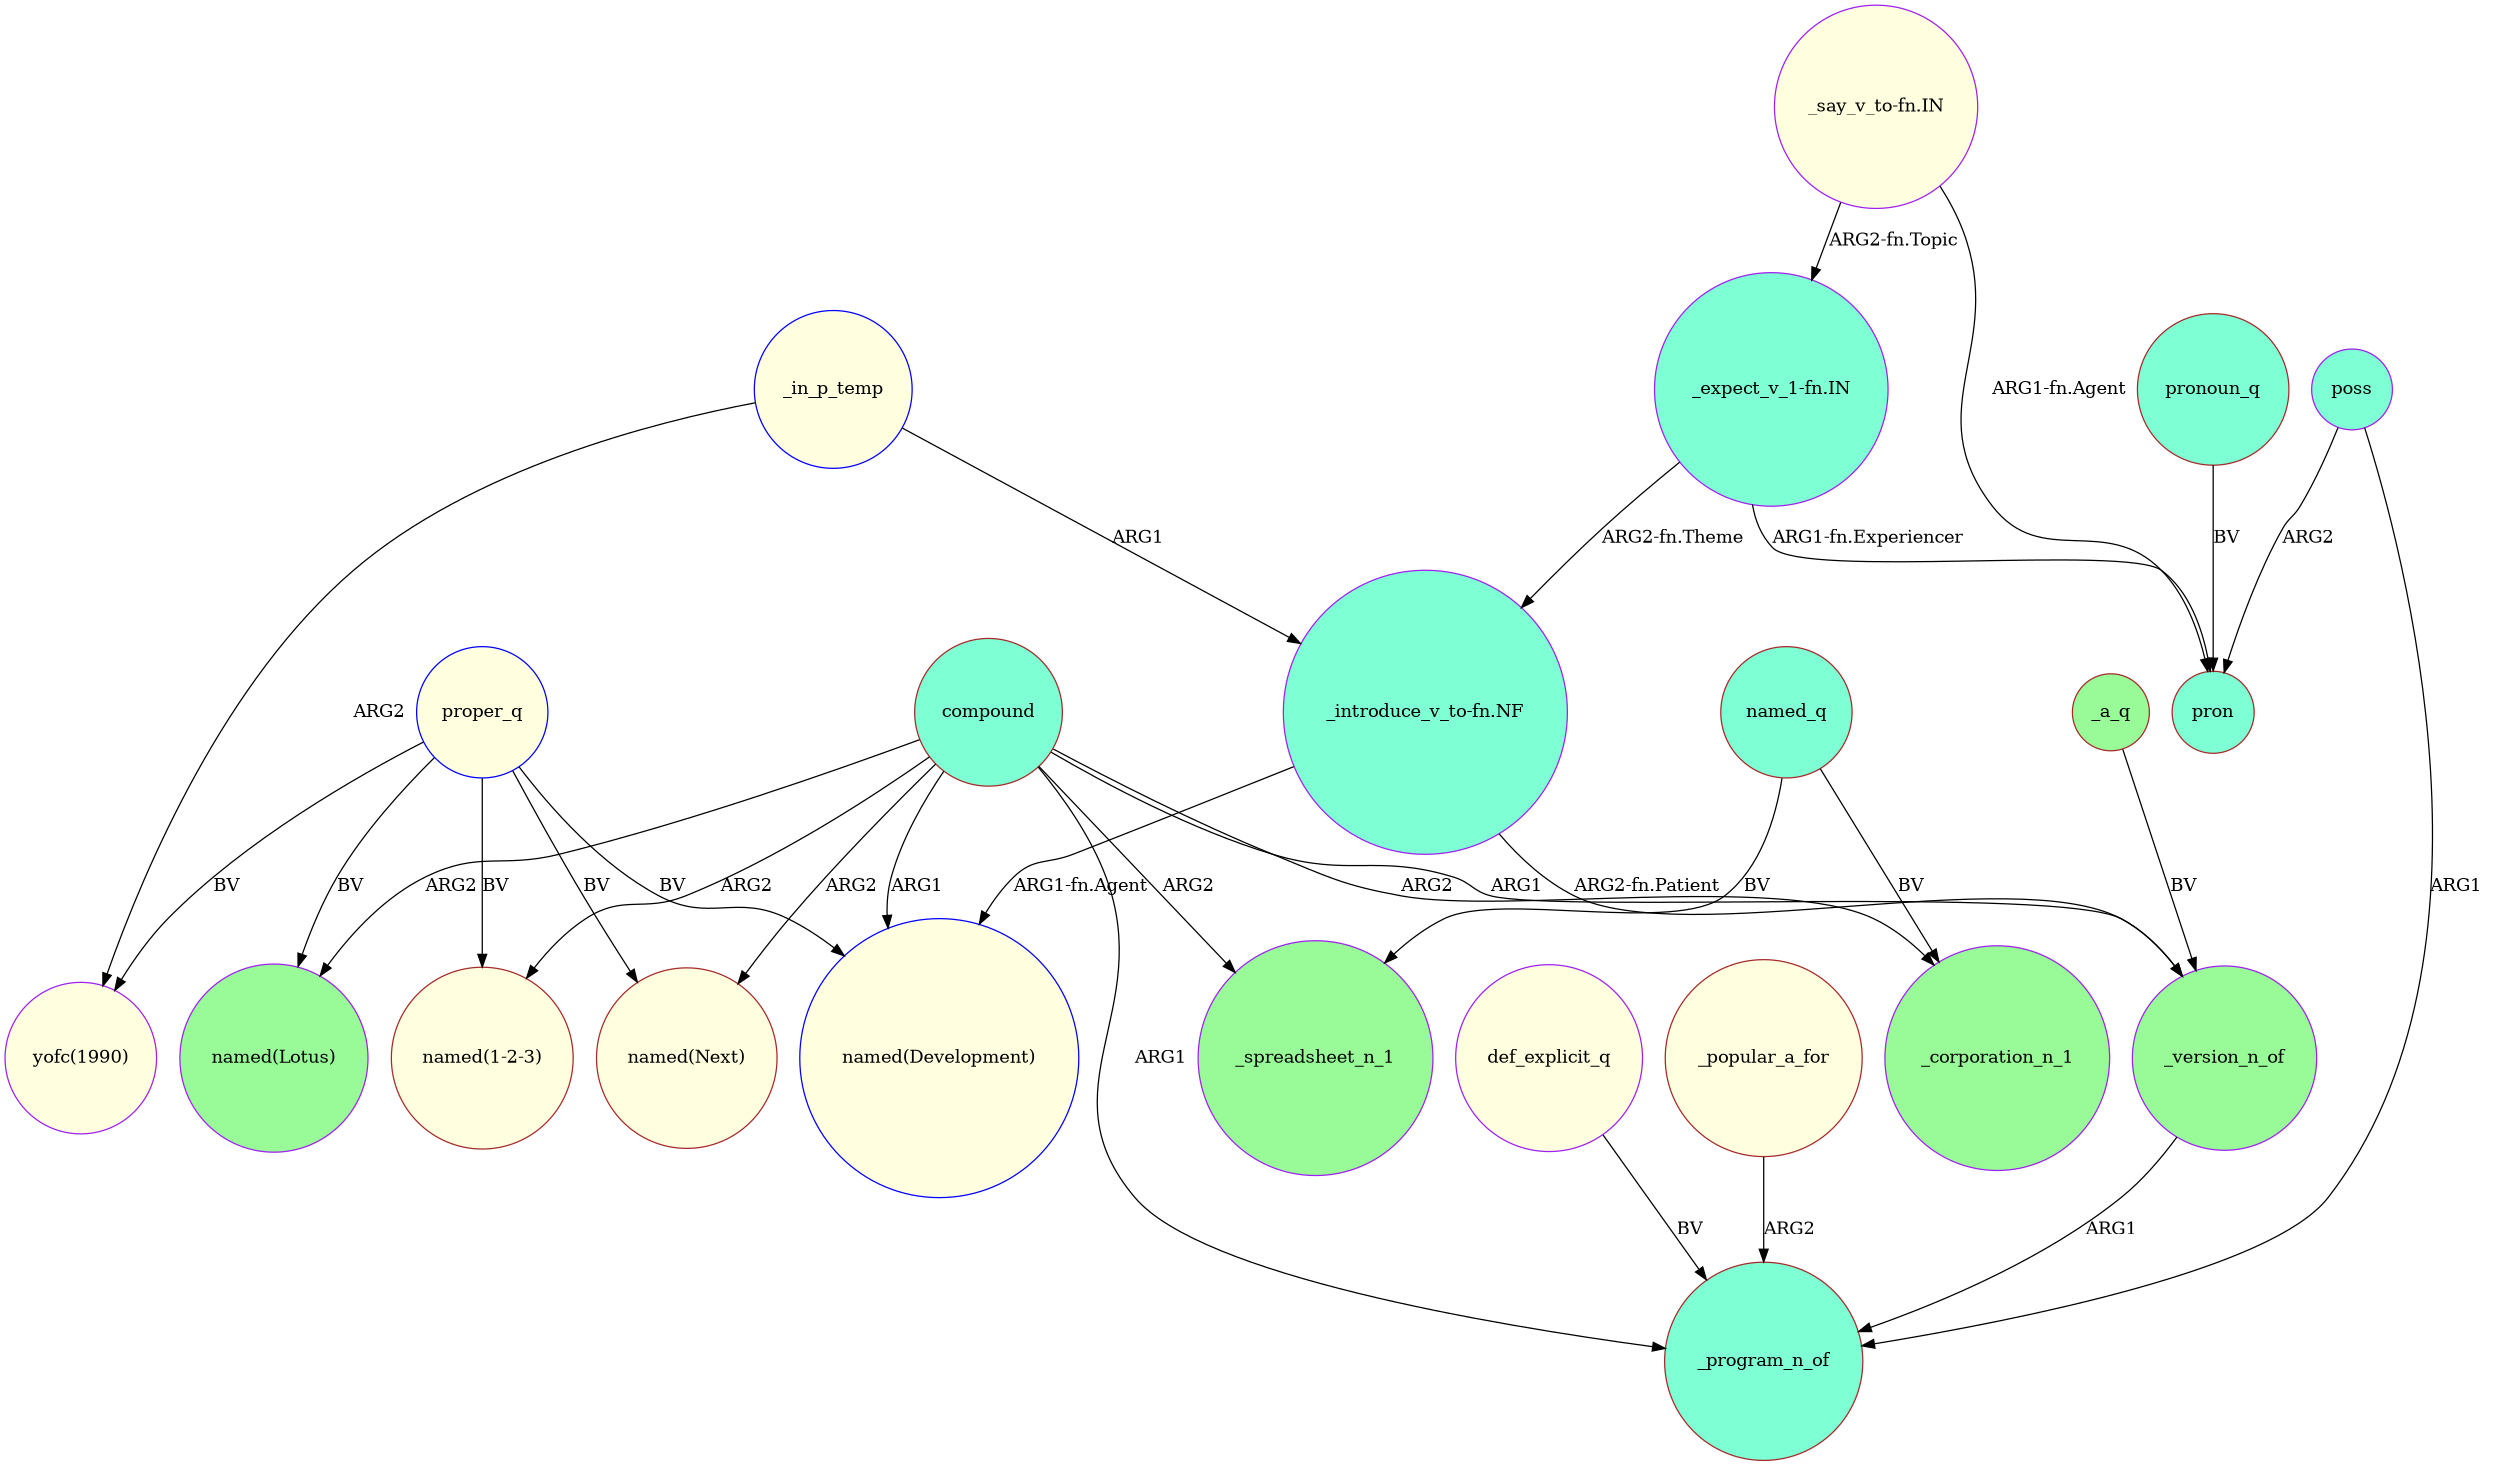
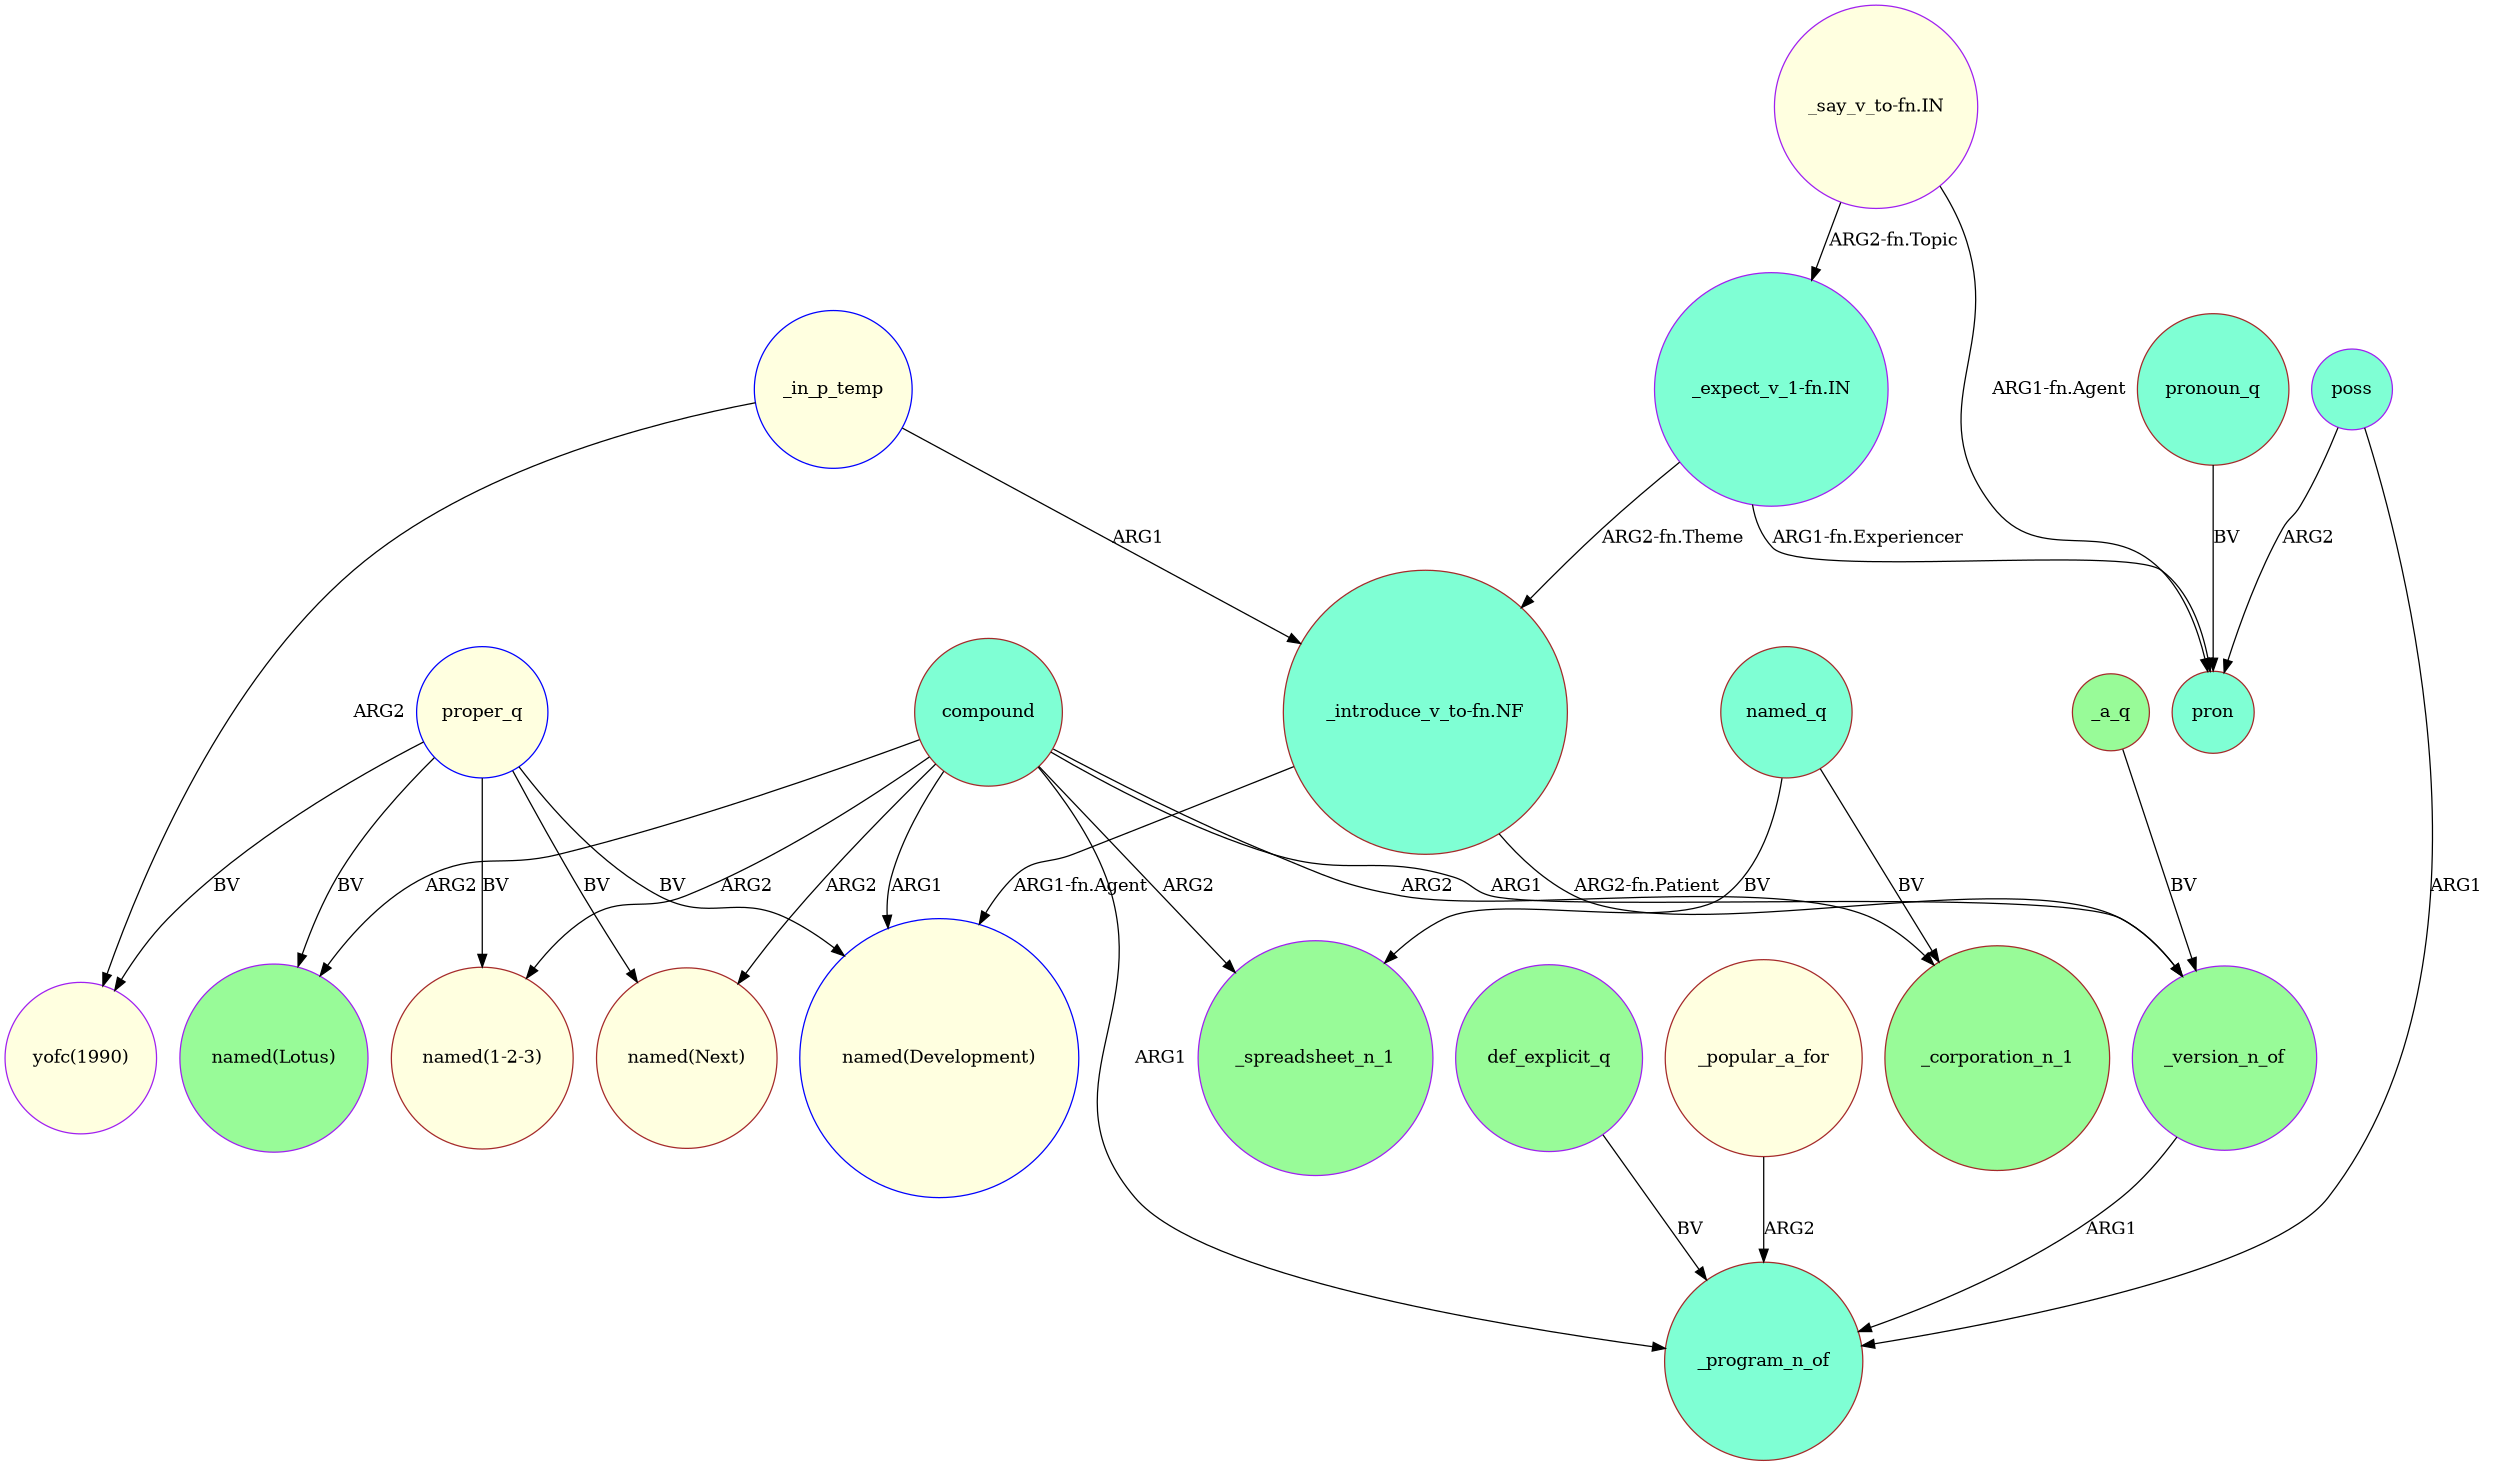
node "_introduce_v_to-fn.NF": color purple -> brown
node "def_explicit_q": fillcolor lightyellow -> palegreen
node "_corporation_n_1": color purple -> brown
